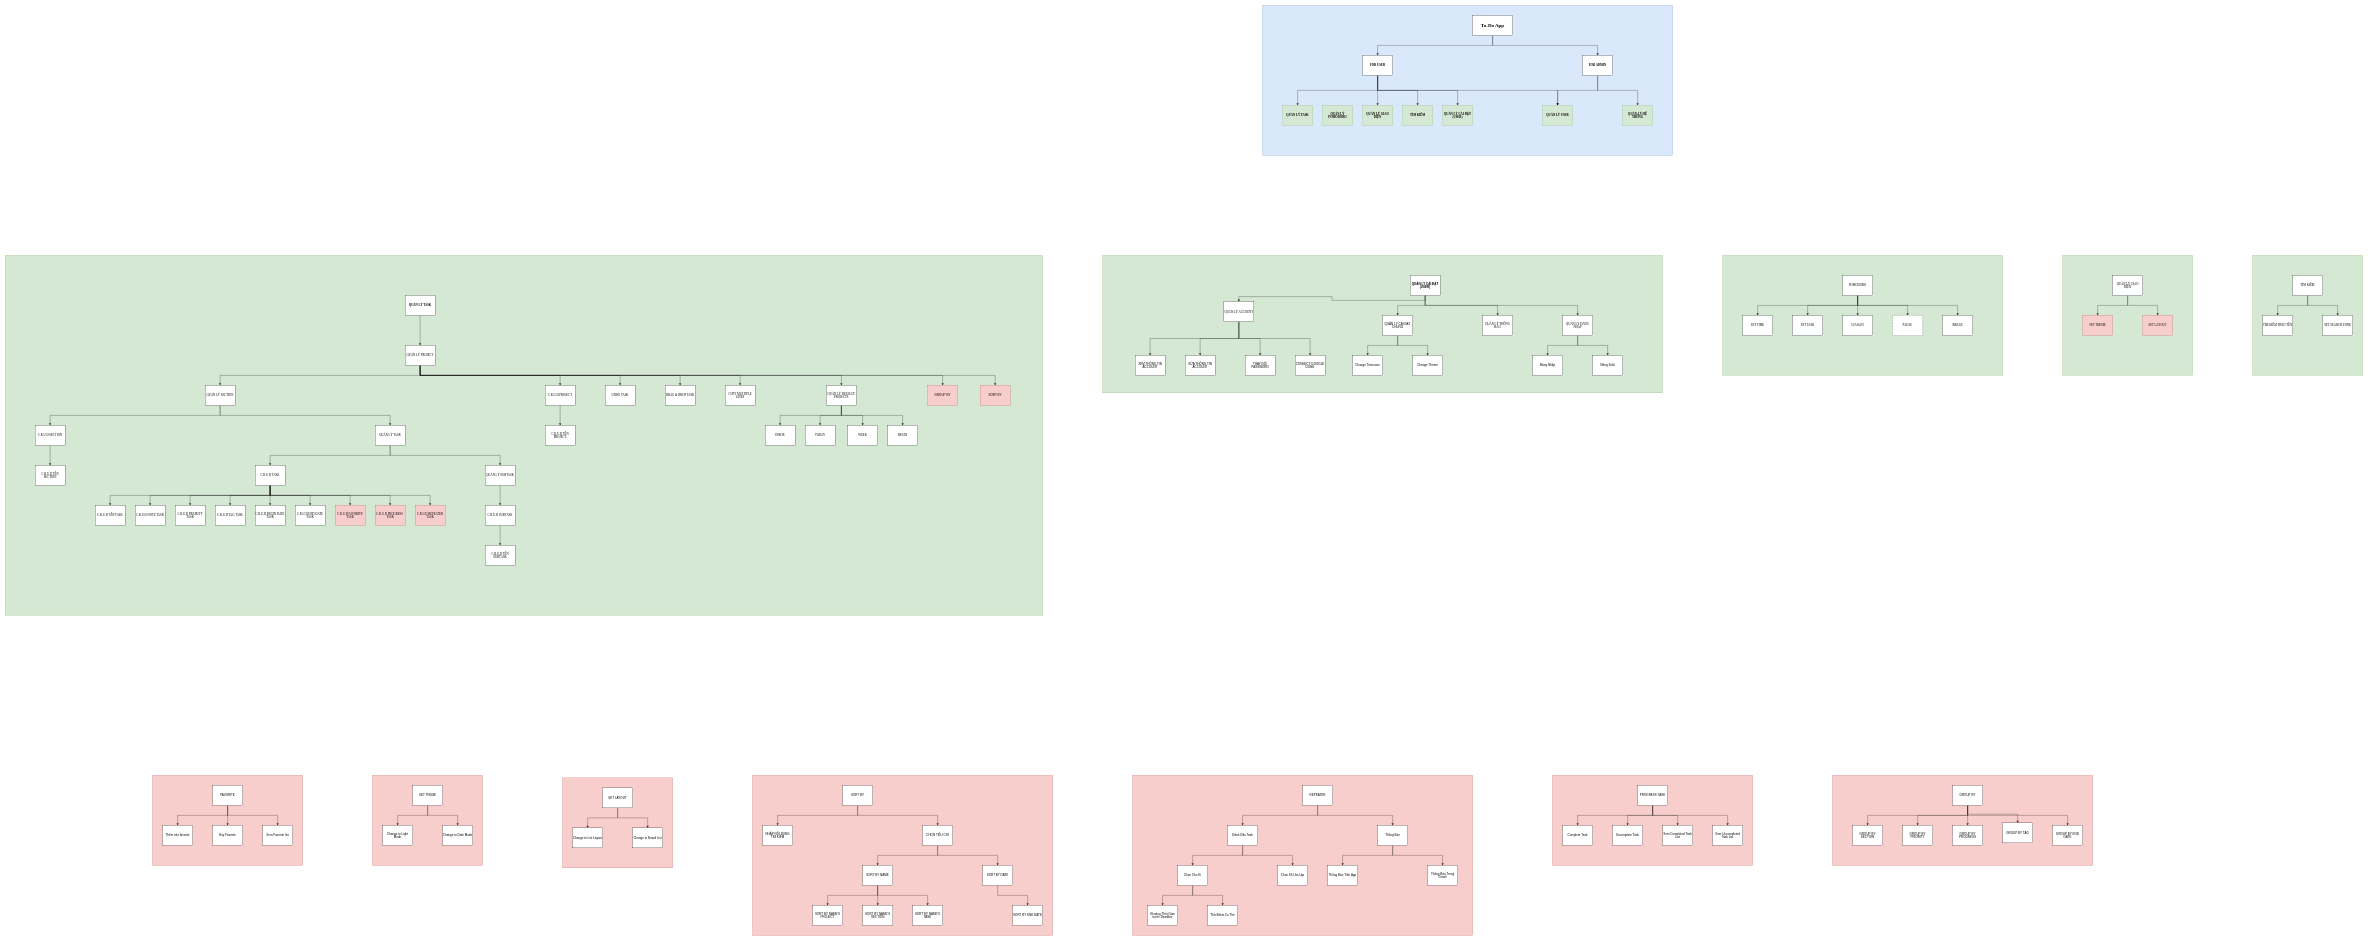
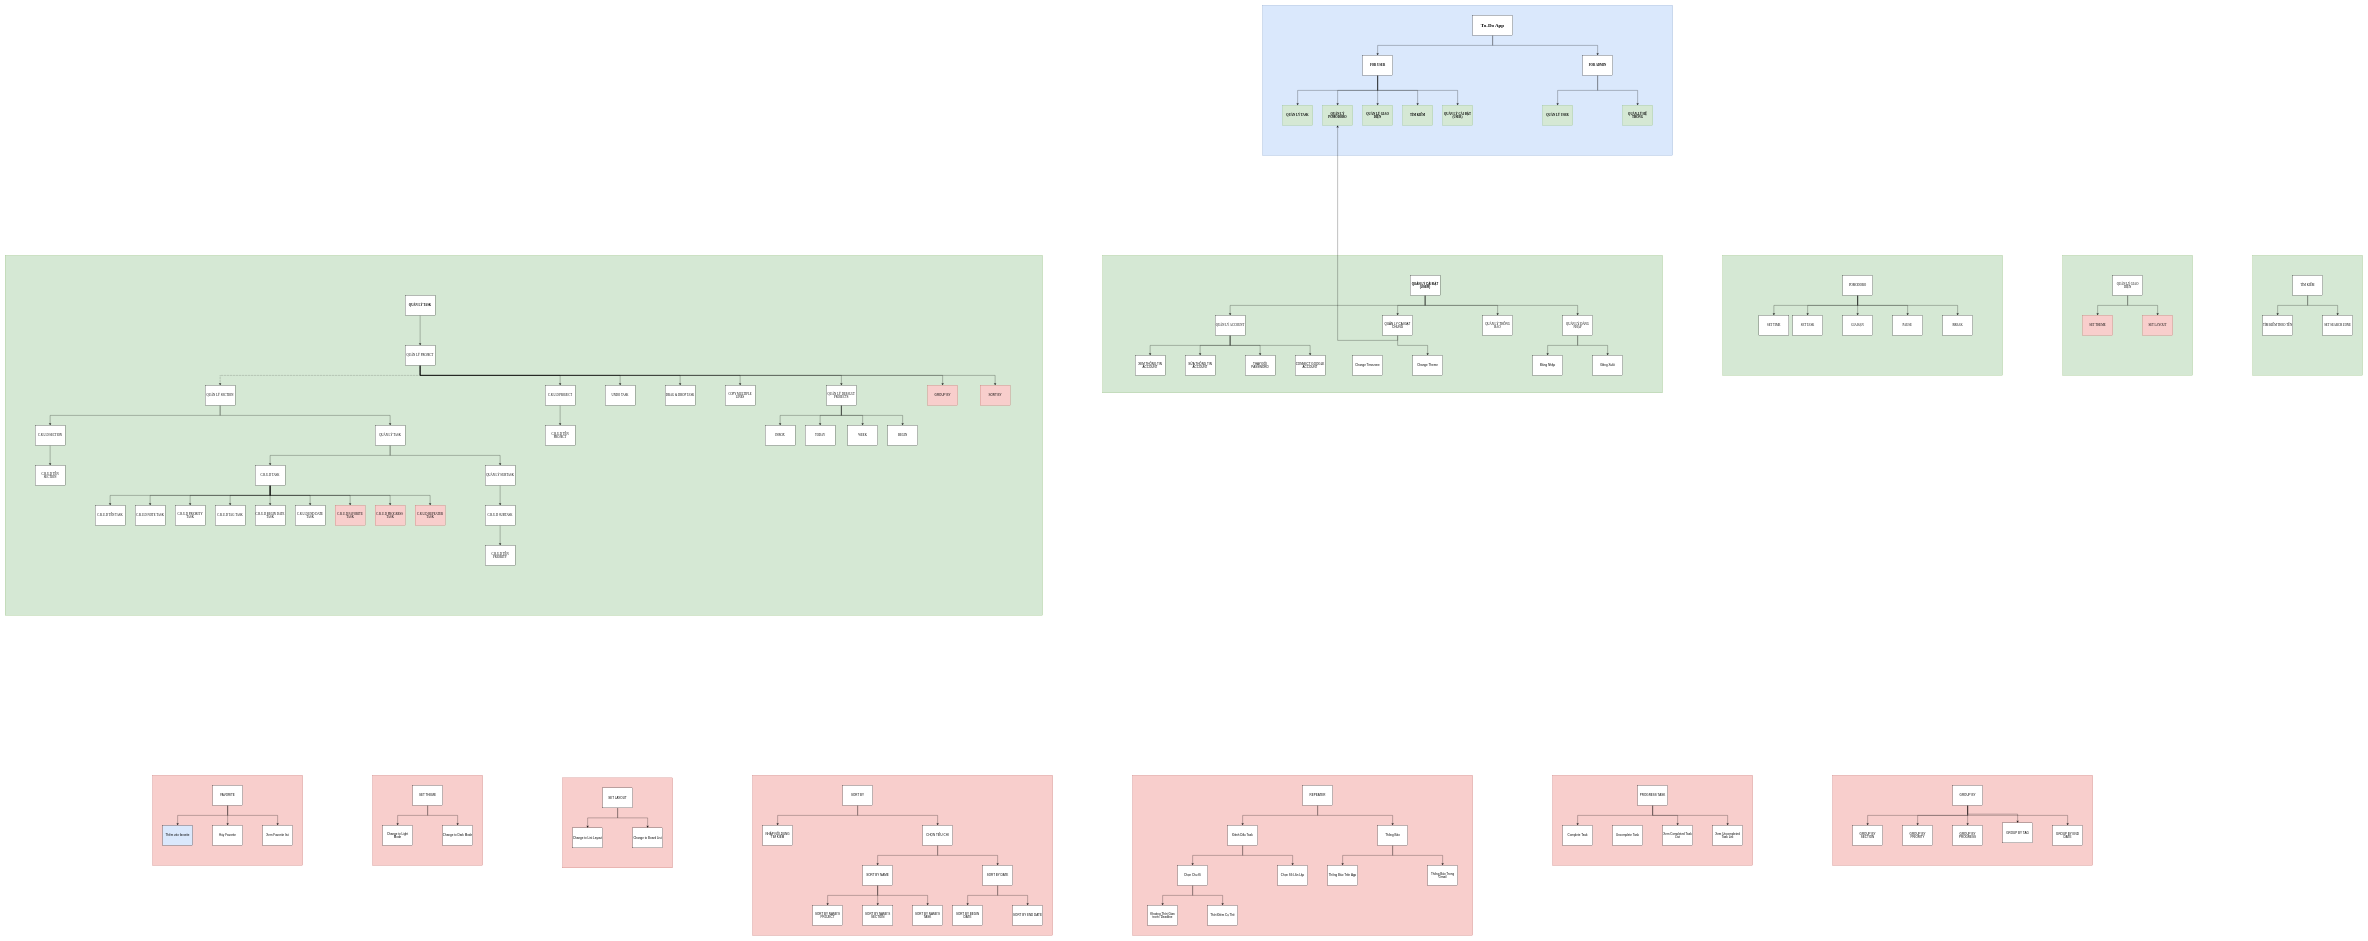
edge "FOR USER" -> "QUẢN LÝ USER": now "FOR USER" -> "QUẢN LÝ POMODORO"
node "QUẢN LÝ ACCOUNT": moved (1239, 311) -> (1230, 325)
node "SET TIME": moved (1758, 325) -> (1774, 325)
node "PAUSE": style dashed -> solid
edge "QUẢN LÝ CÀI ĐẶT CHUNG" -> "Change Timezone": now "QUẢN LÝ CÀI ĐẶT CHUNG" -> "QUẢN LÝ POMODORO"
node "CONNECT GOOGLE DUNG": label "CONNECT GOOGLE DUNG" -> "CONNECT GOOGLE ACCOUNT"
edge "QUẢN LÝ PROJECT" -> "QUẢN LÝ SECTION": style solid -> dashed
node "C.R.U.D TÊN SUBTASK": label "C.R.U.D TÊN SUBTASK" -> "C.R.U.D TÊN PRIORITY"
edge "PROGRESS TASK" -> "Uncomplete Task": removed
node "Thêm vào favorite": fillcolor #ffffff -> #dae8fc
edge "SORT BY DATE" -> "SORT BY BEGIN DATE": added
node "SORT BY BEGIN DATE": added
